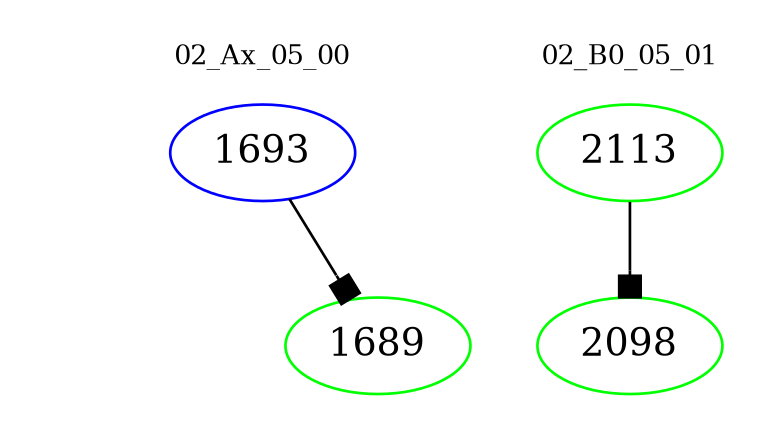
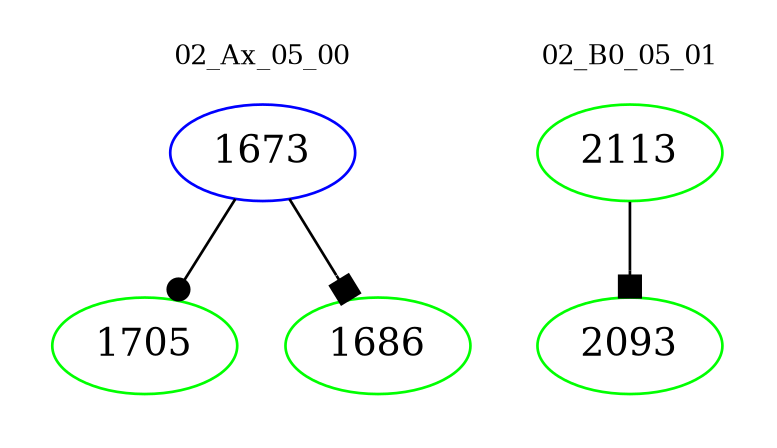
node "1693": label "1693" -> "1673"
node "1705": added
node "1689": label "1689" -> "1686"
node "2098": label "2098" -> "2093"
